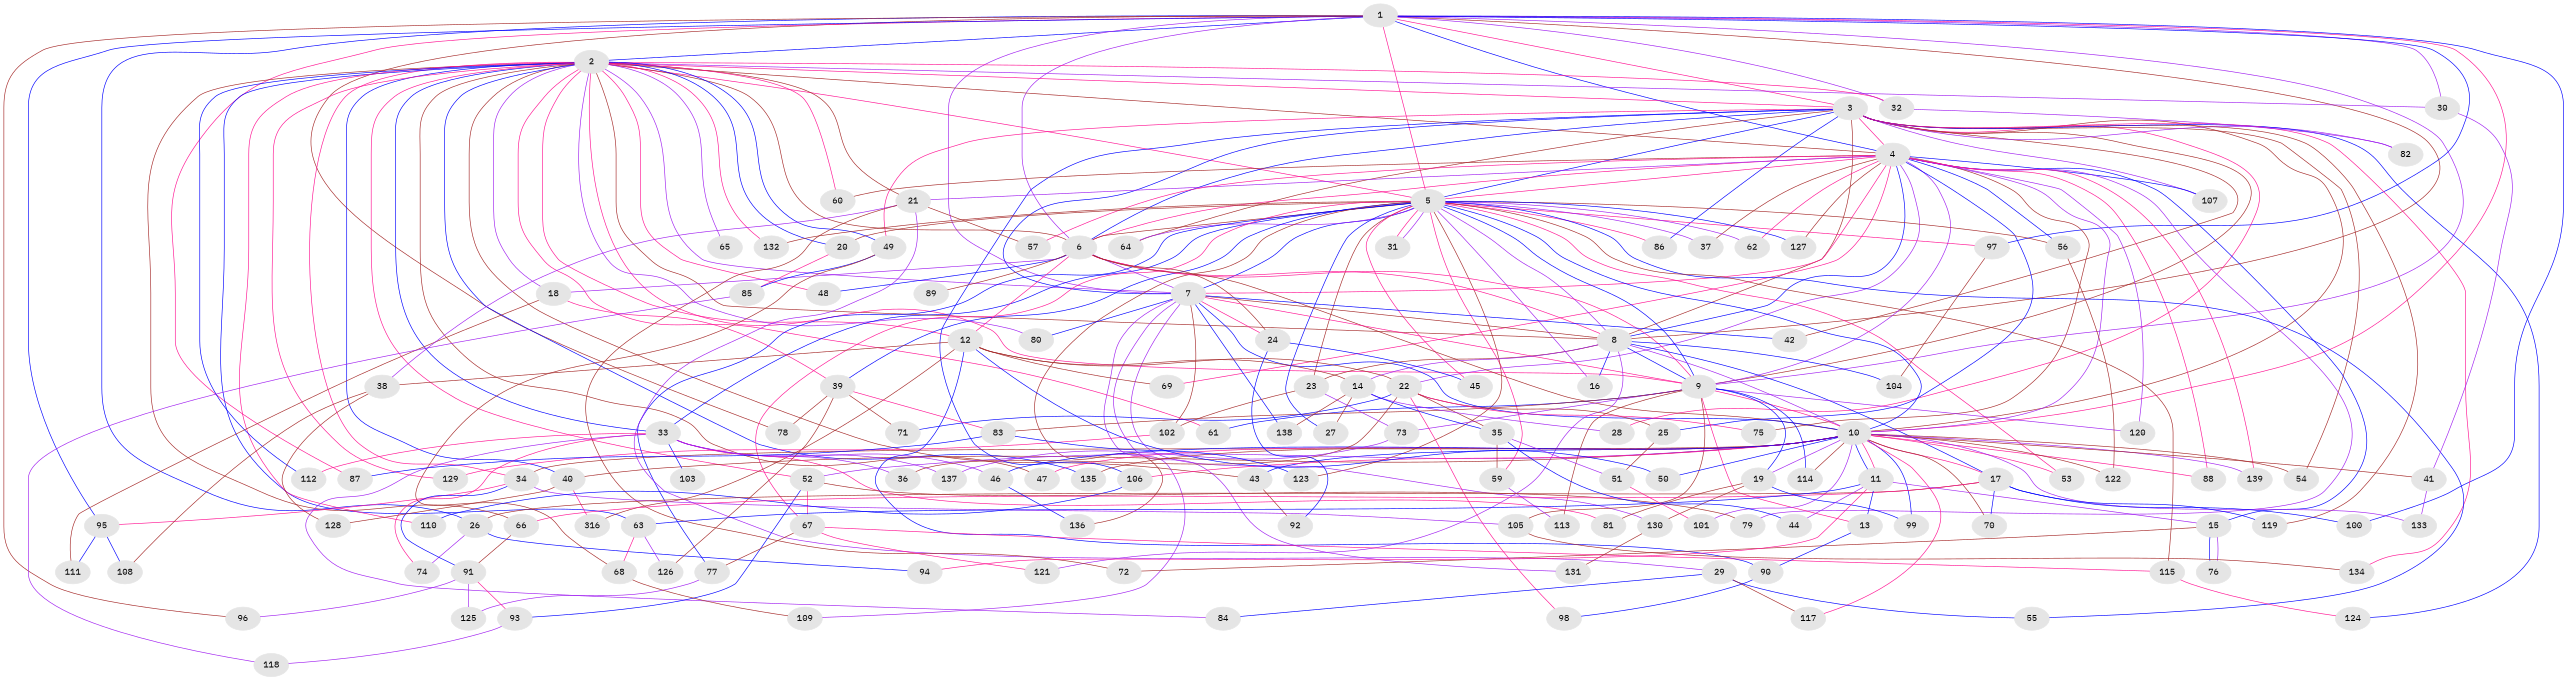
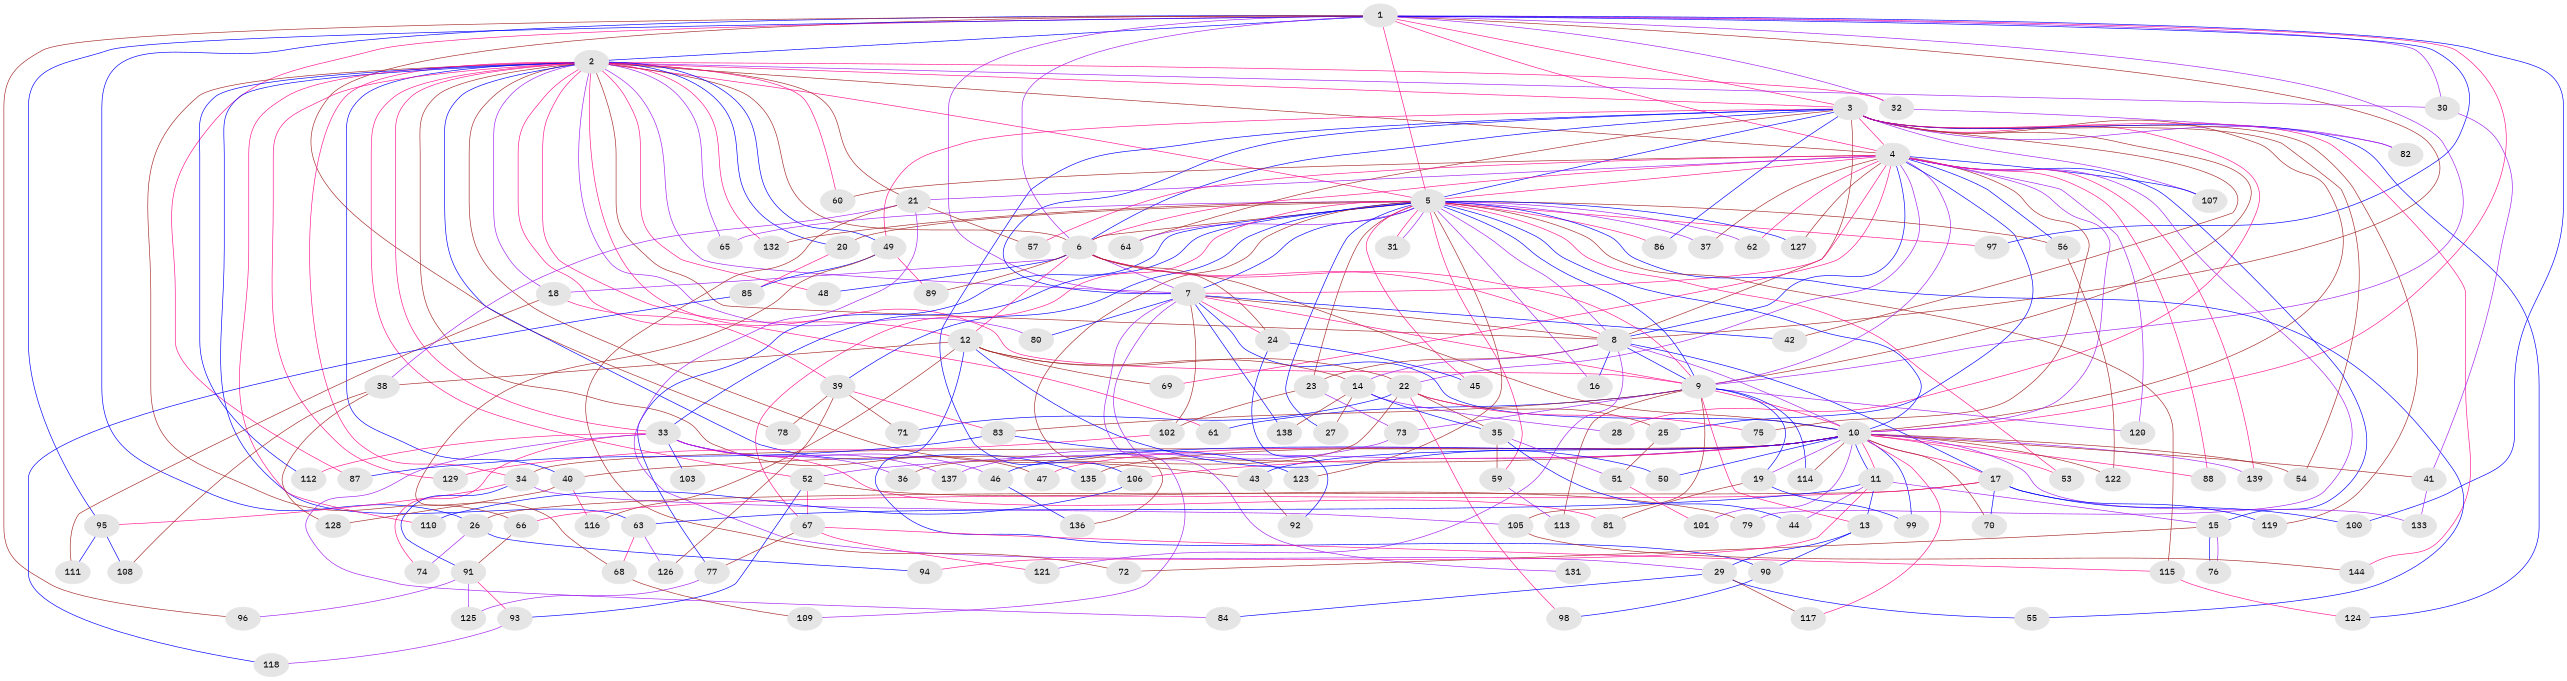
edge "1" -- "4": color blue -> deeppink
edge "5" -- "65": added
edge "2" -- "33": color blue -> deeppink
edge "49" -- "89": added
node "104": removed
edge "85" -- "118": color purple -> blue
node "316": label "316" -> "116"
node "130": removed
edge "13" -- "29": added
node "134": label "134" -> "144"
